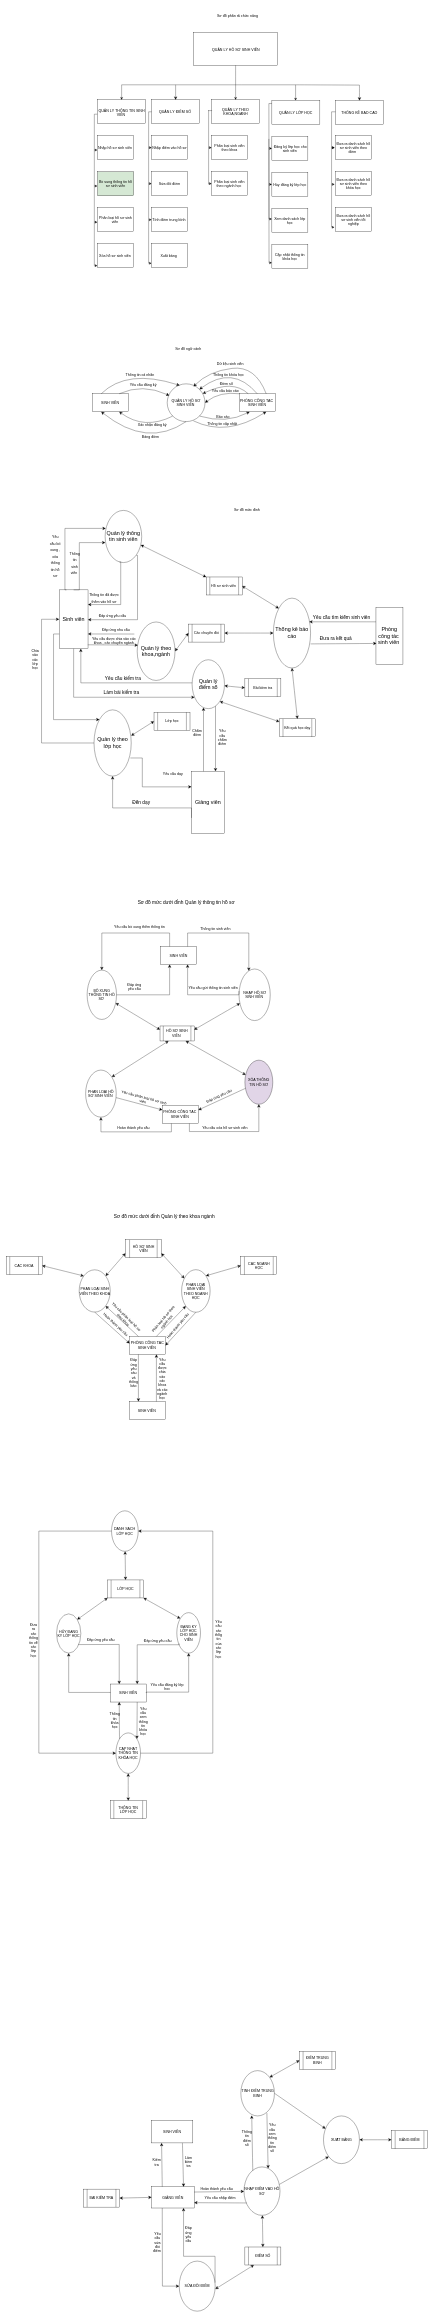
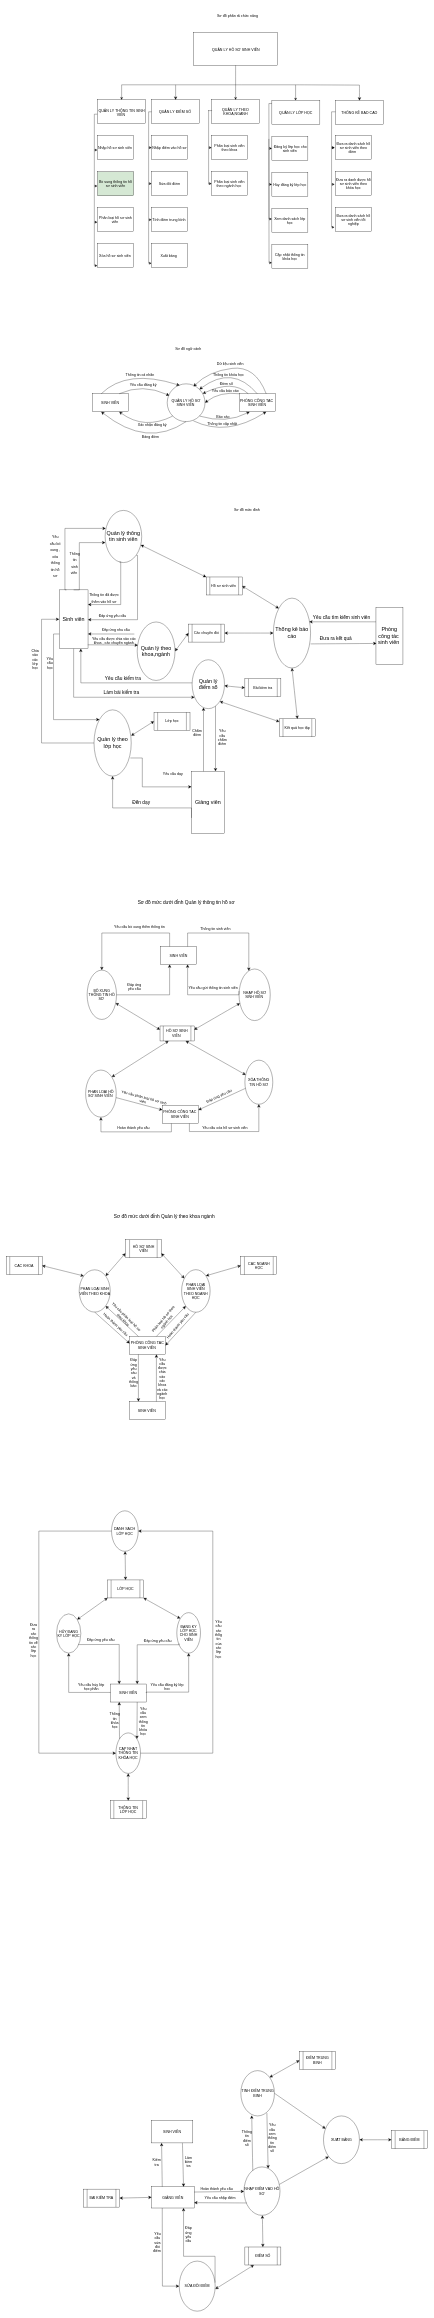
node "Đưa ra danh sách hồ sơ sinh viên theo khóa học": label "Đưa ra danh sách hồ sơ sinh viên theo khóa học" -> "Đưa ra danh được hồ sơ sinh viên theo khóa học"
node "Yêu cầu học": added
node "Kết quả học dạy": label "Kết quả học dạy" -> "Kết quả học tập"
node "XÓA THÔNG TIN HỒ SƠ": fillcolor #e1d5e7 -> #ffffff
node "Yêu cầu hủy lớp học phần": added
